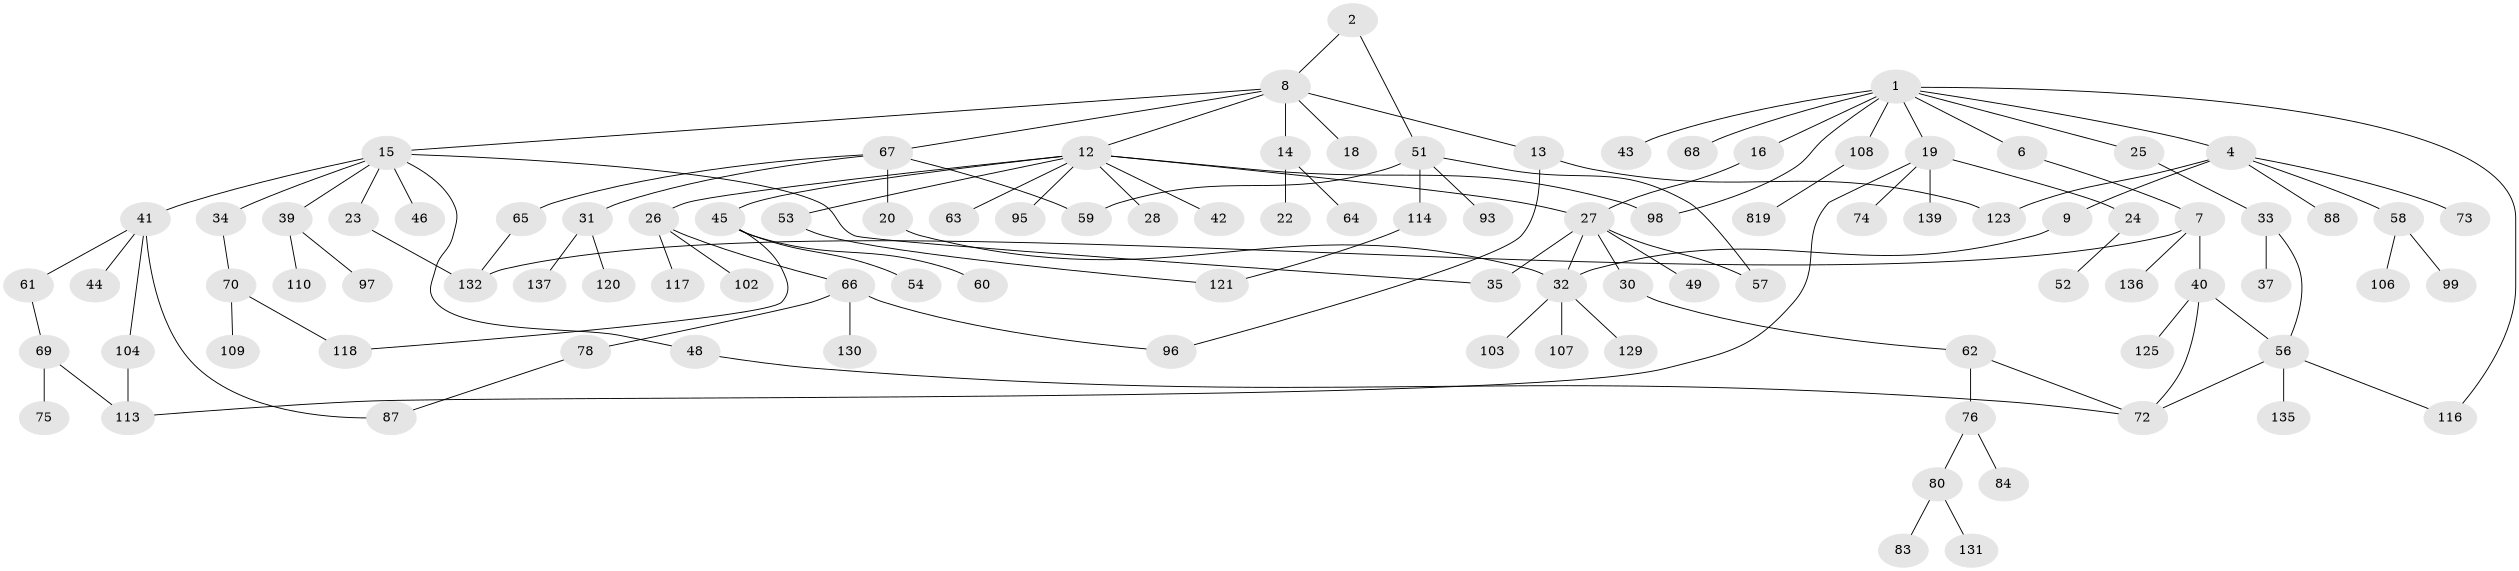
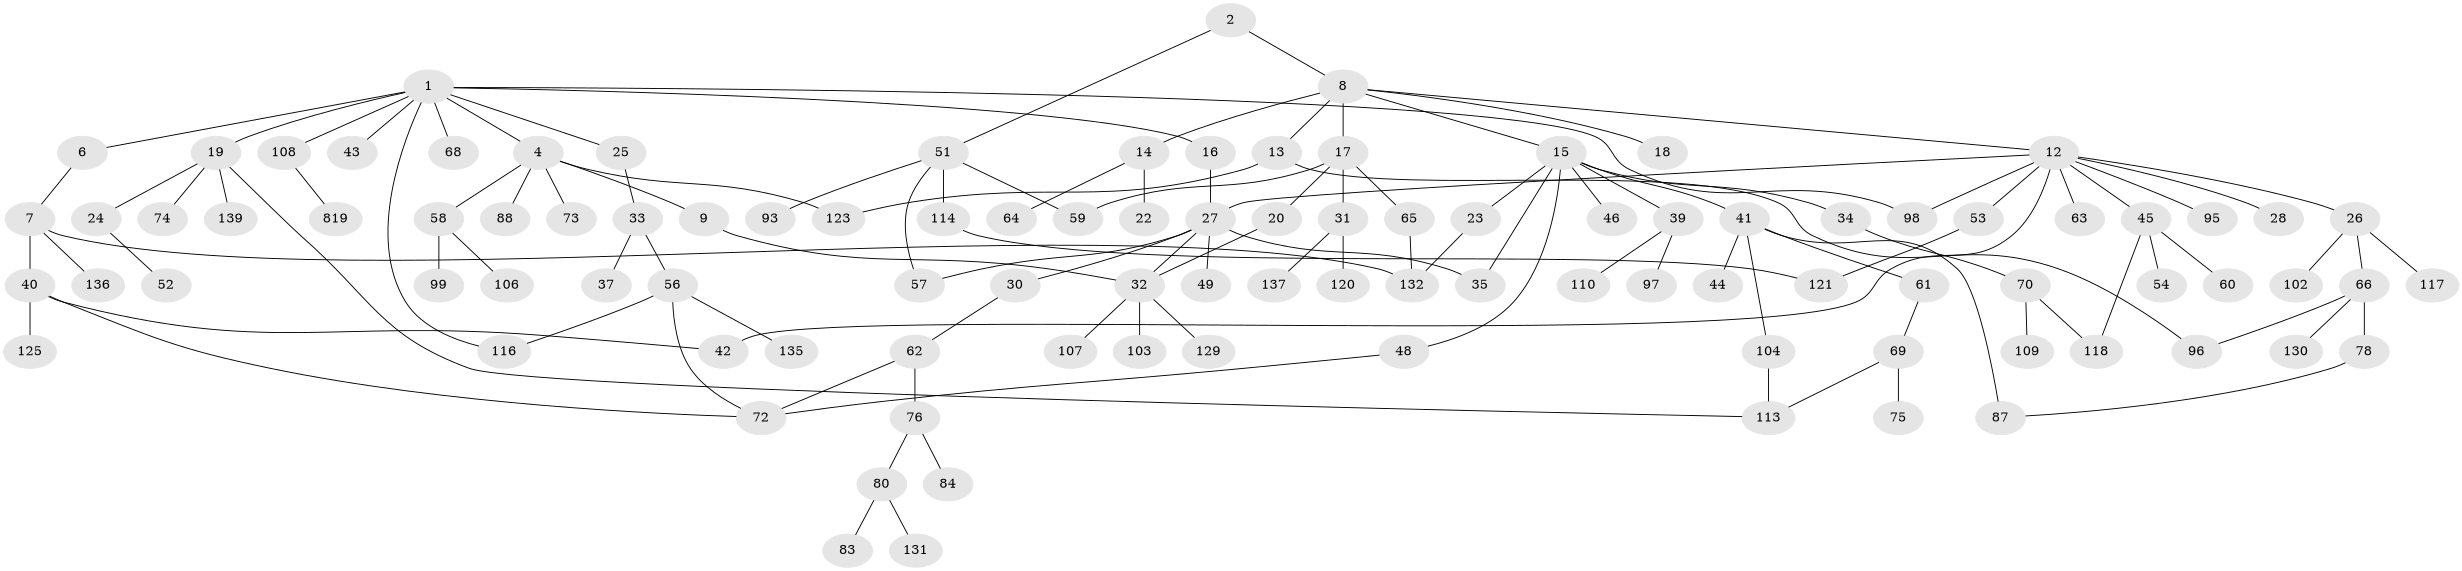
node "67": label "67" -> "17"
edge "40" -- "56": now "40" -- "42"
